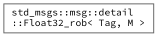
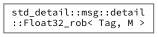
node "std_msgs::msg::detail ::Float32_rob< Tag, M >": label "std_msgs::msg::detail ::Float32_rob< Tag, M >" -> "std_detail::msg::detail ::Float32_rob< Tag, M >"
